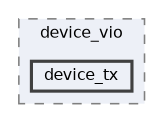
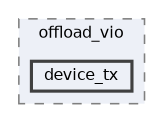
cluster "device_vio": label "device_vio" -> "offload_vio"
